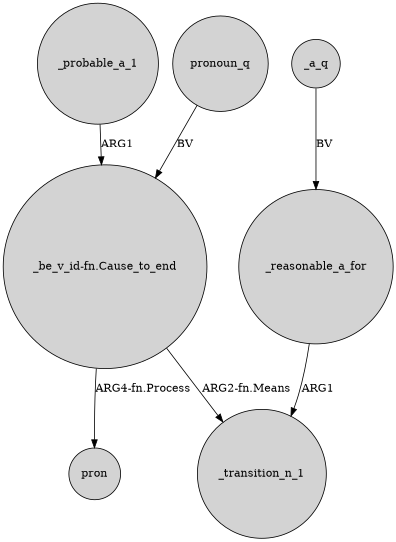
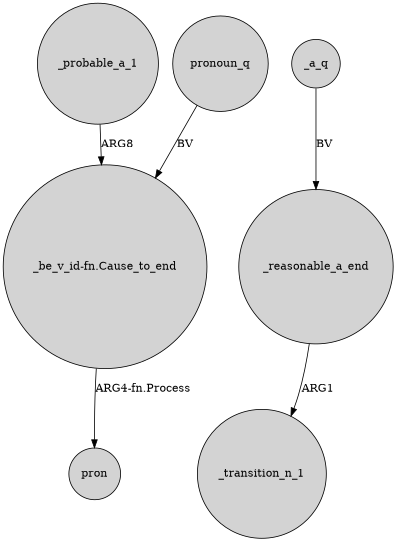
edge "_probable_a_1" -> "_be_v_id-fn.Cause_to_end": label "ARG1" -> "ARG8"
node "_reasonable_a_for": label "_reasonable_a_for" -> "_reasonable_a_end"
edge "_be_v_id-fn.Cause_to_end" -> "_transition_n_1": removed, label "ARG2-fn.Means"
